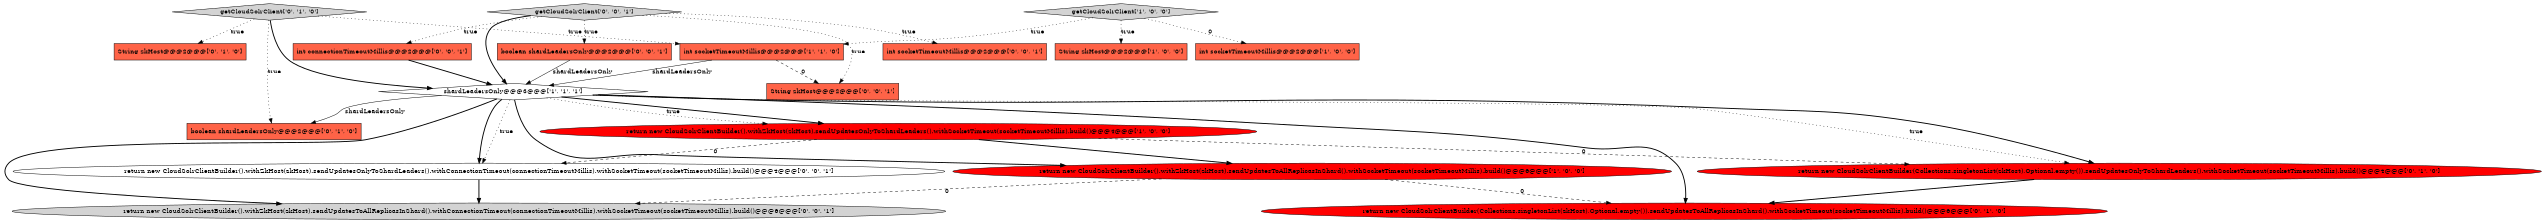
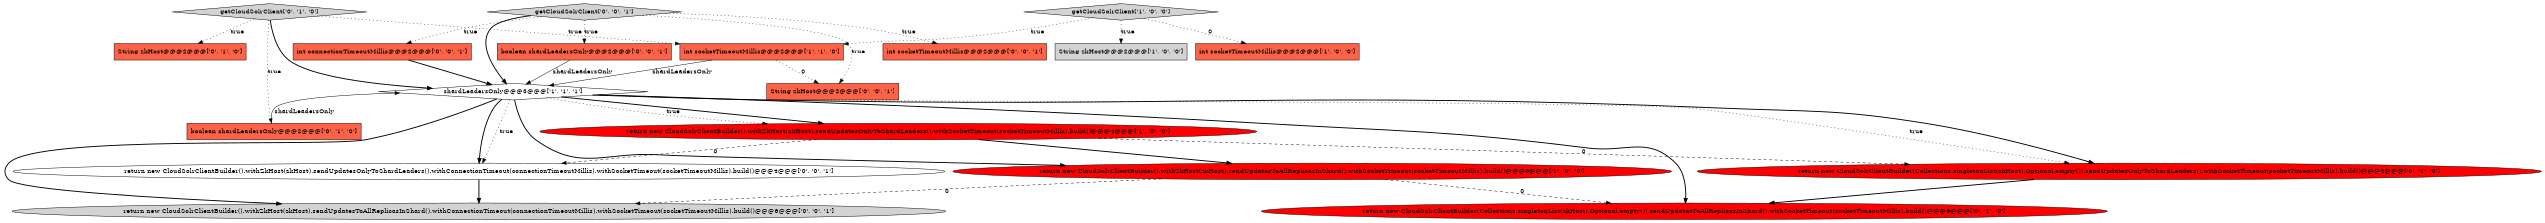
node "String zkHost@@@2@@@['1', '0', '0']": fillcolor tomato -> lightgray
edge "int socketTimeoutMillis@@@2@@@['1', '1', '0']" -> "String zkHost@@@2@@@['0', '0', '1']": style dashed -> dotted
edge "shardLeadersOnly@@@3@@@['1', '1', '1']" -> "boolean shardLeadersOnly@@@2@@@['0', '1', '0']": reversed
